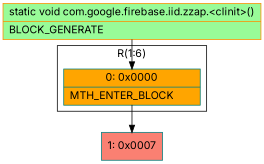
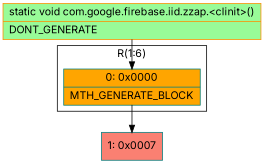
node "static void com.google.firebase.iid.zzap.<clinit>()": text "BLOCK_GENERATE" -> "DONT_GENERATE"
node "0: 0x0000": text "MTH_ENTER_BLOCK" -> "MTH_GENERATE_BLOCK"
